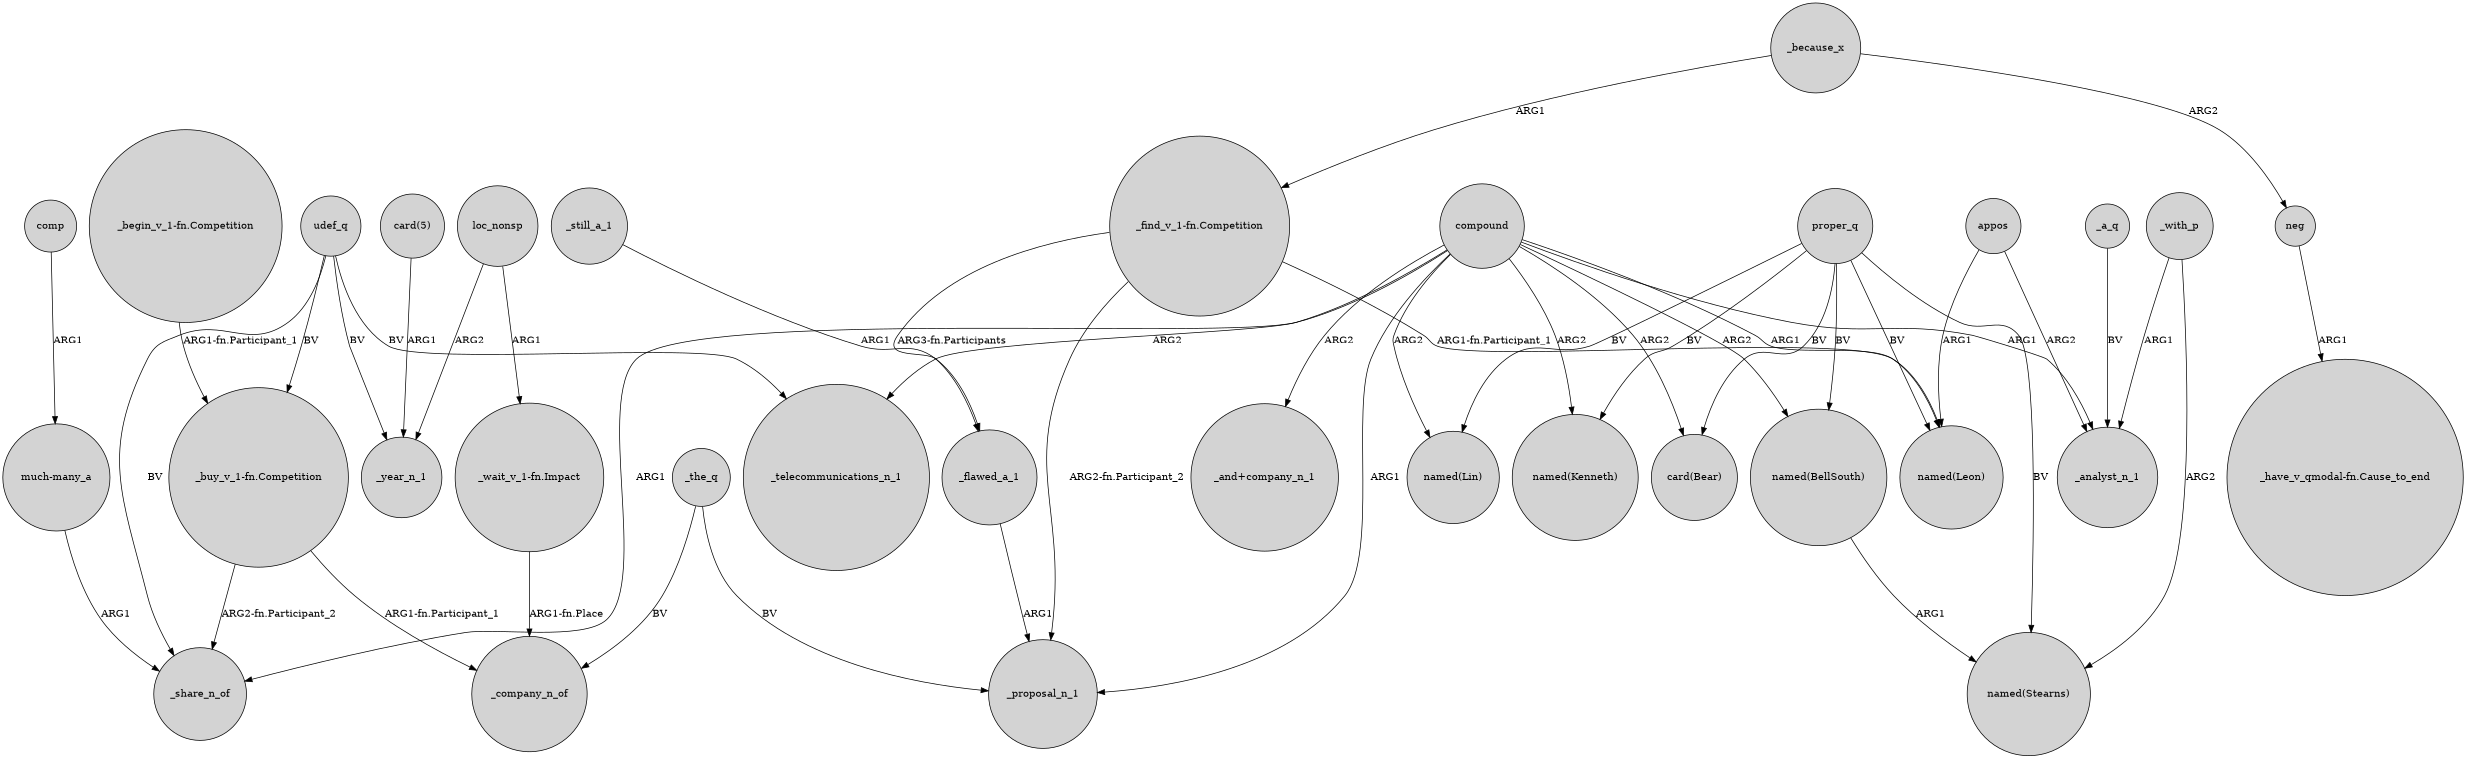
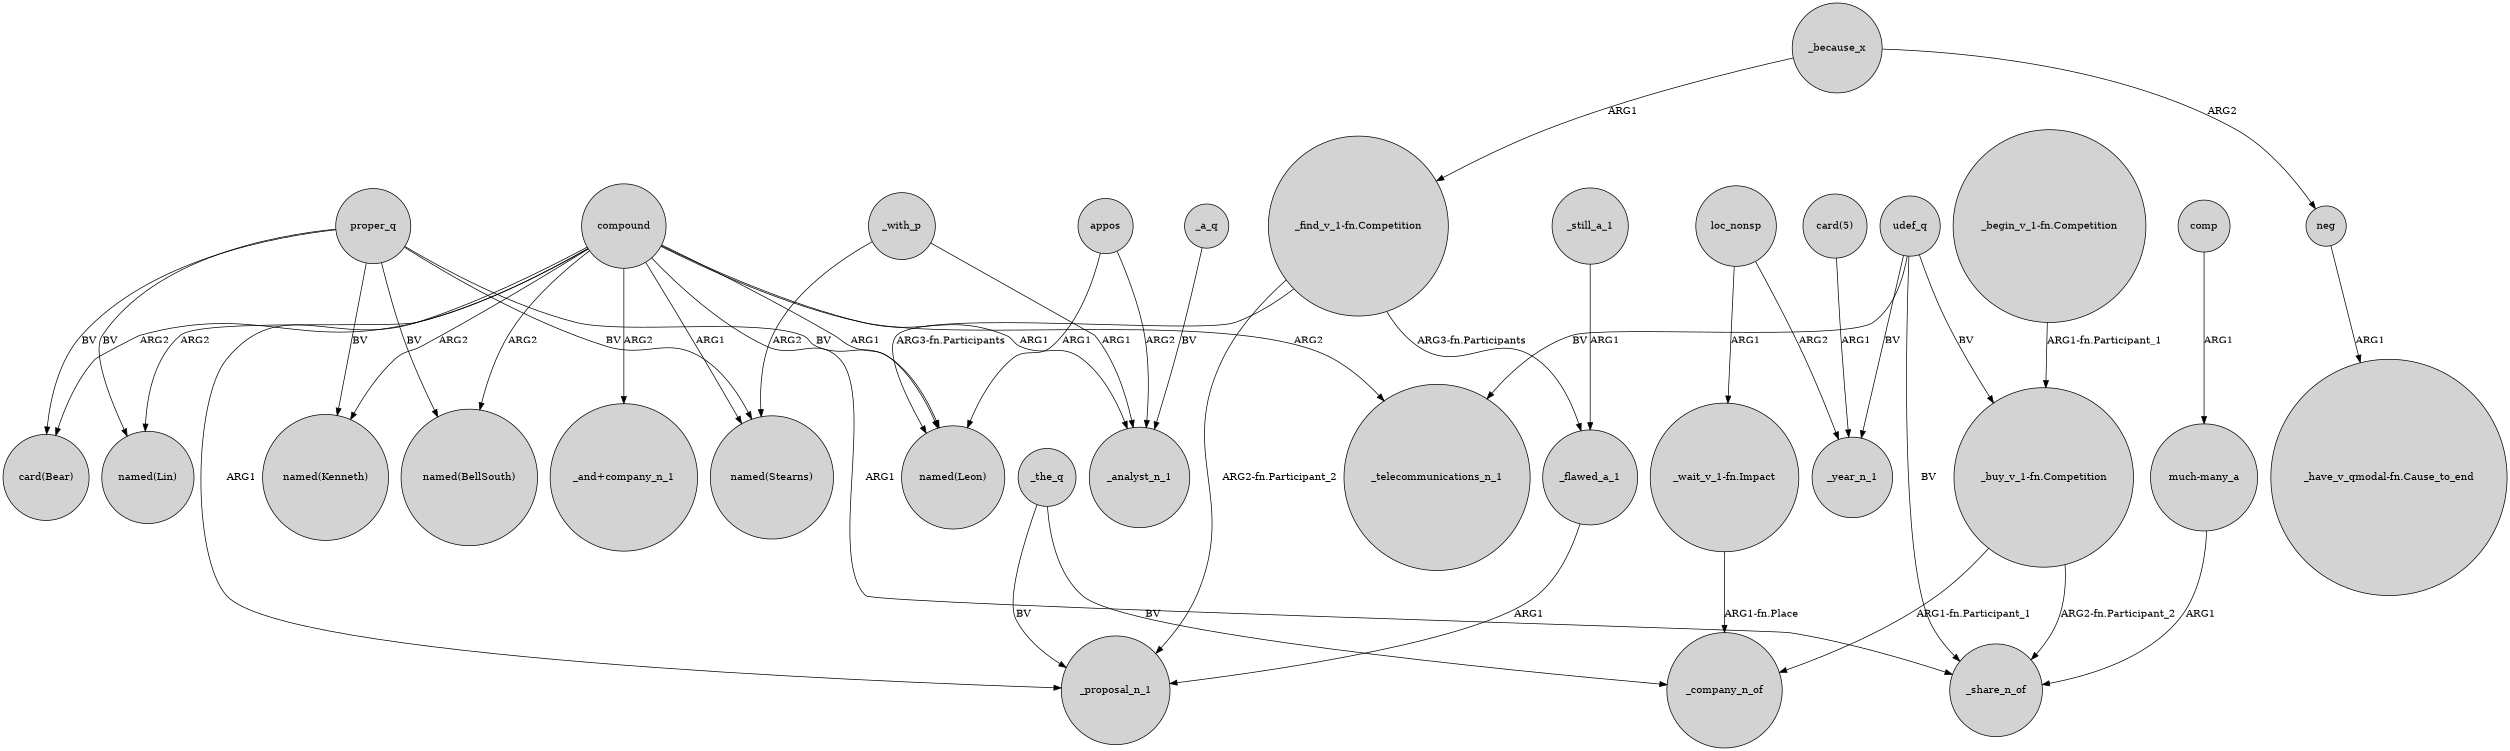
edge "_find_v_1-fn.Competition" -> "named(Leon)": label "ARG1-fn.Participant_1" -> "ARG3-fn.Participants"
edge "named(BellSouth)" -> "named(Stearns)": now "compound" -> "named(Stearns)"
